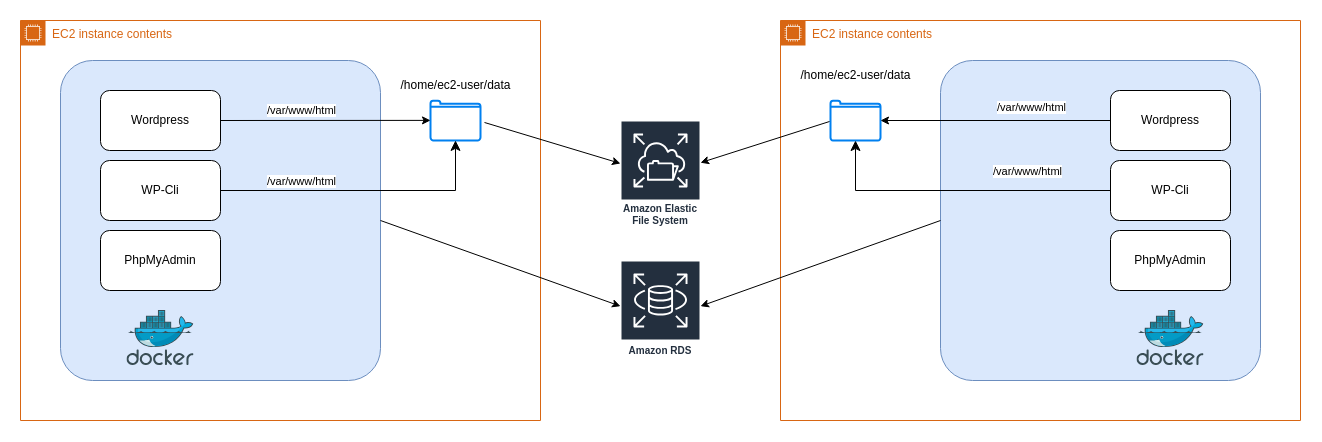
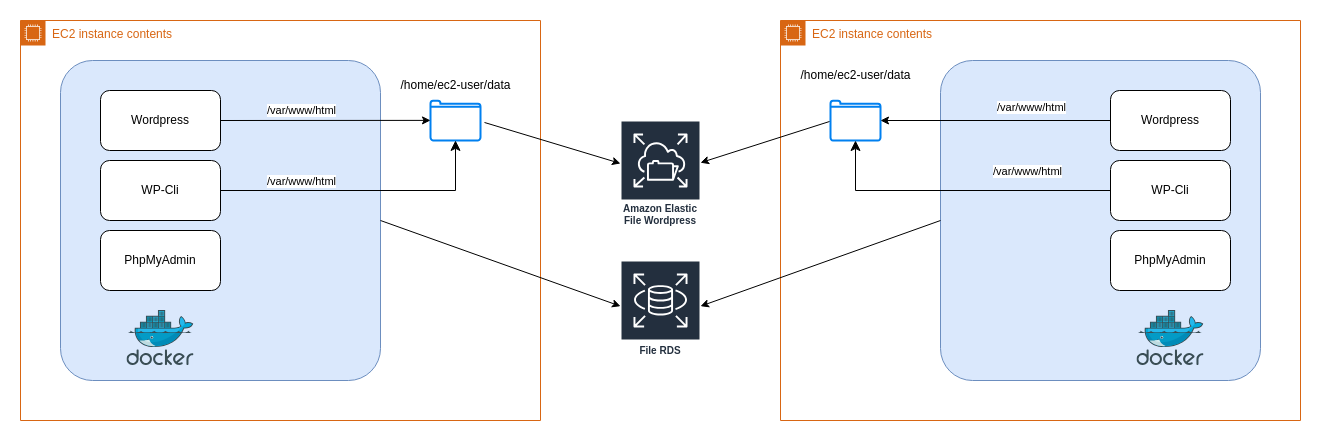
node "Amazon Elastic File System": label "Amazon Elastic File System" -> "Amazon Elastic File Wordpress"
node "Amazon RDS": label "Amazon RDS" -> "File RDS"
